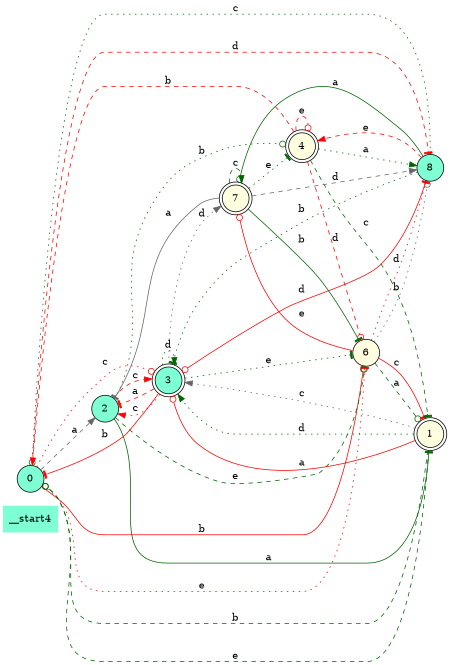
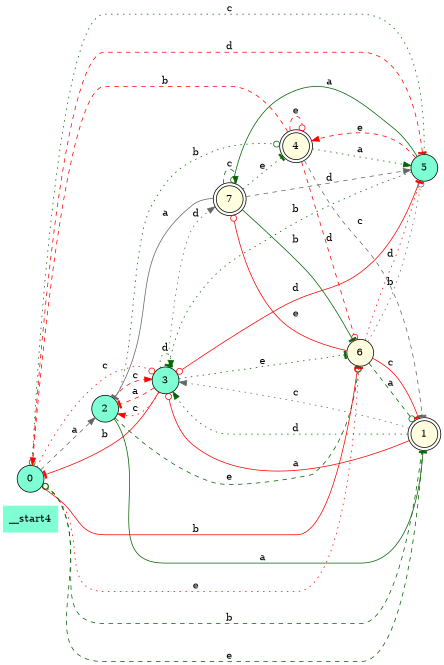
node "8": label "8" -> "5"
edge "4" -> "1": color darkgreen -> gray40
node "3": shape doublecircle -> circle
